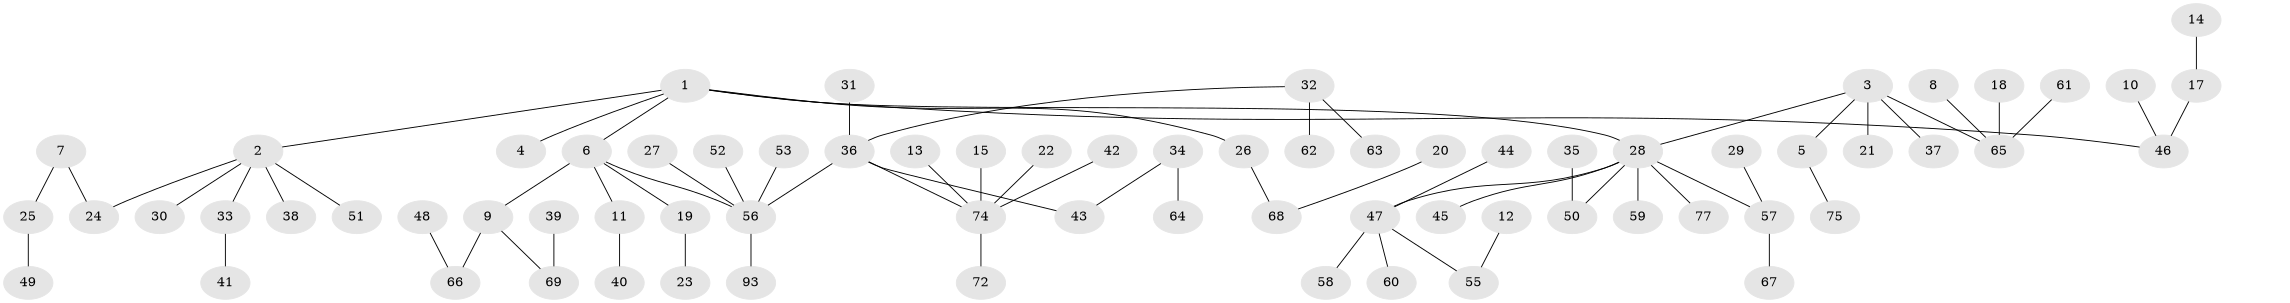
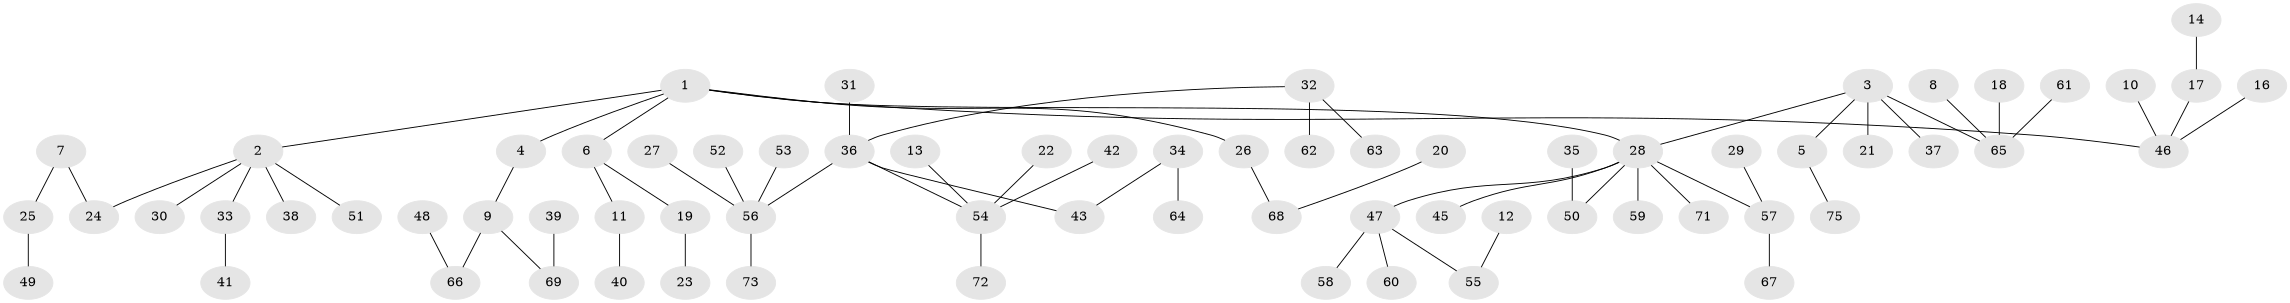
node "16": added
node "15": removed
node "44": removed
edge "6" -- "9": now "4" -- "9"
edge "6" -- "56": removed
node "74": label "74" -> "54"
node "77": label "77" -> "71"
node "93": label "93" -> "73"
